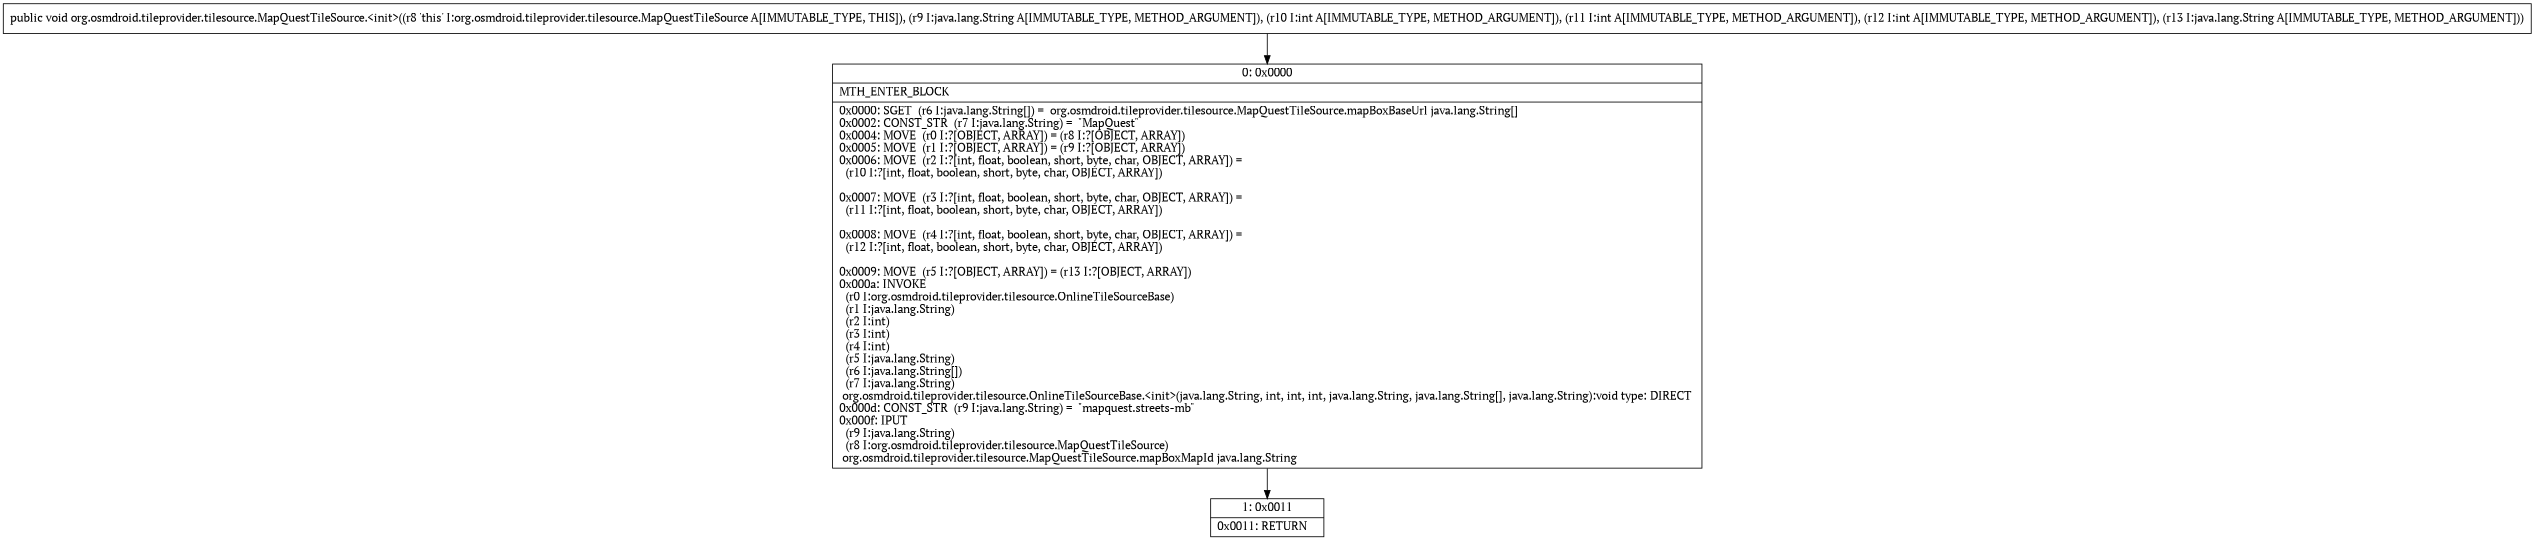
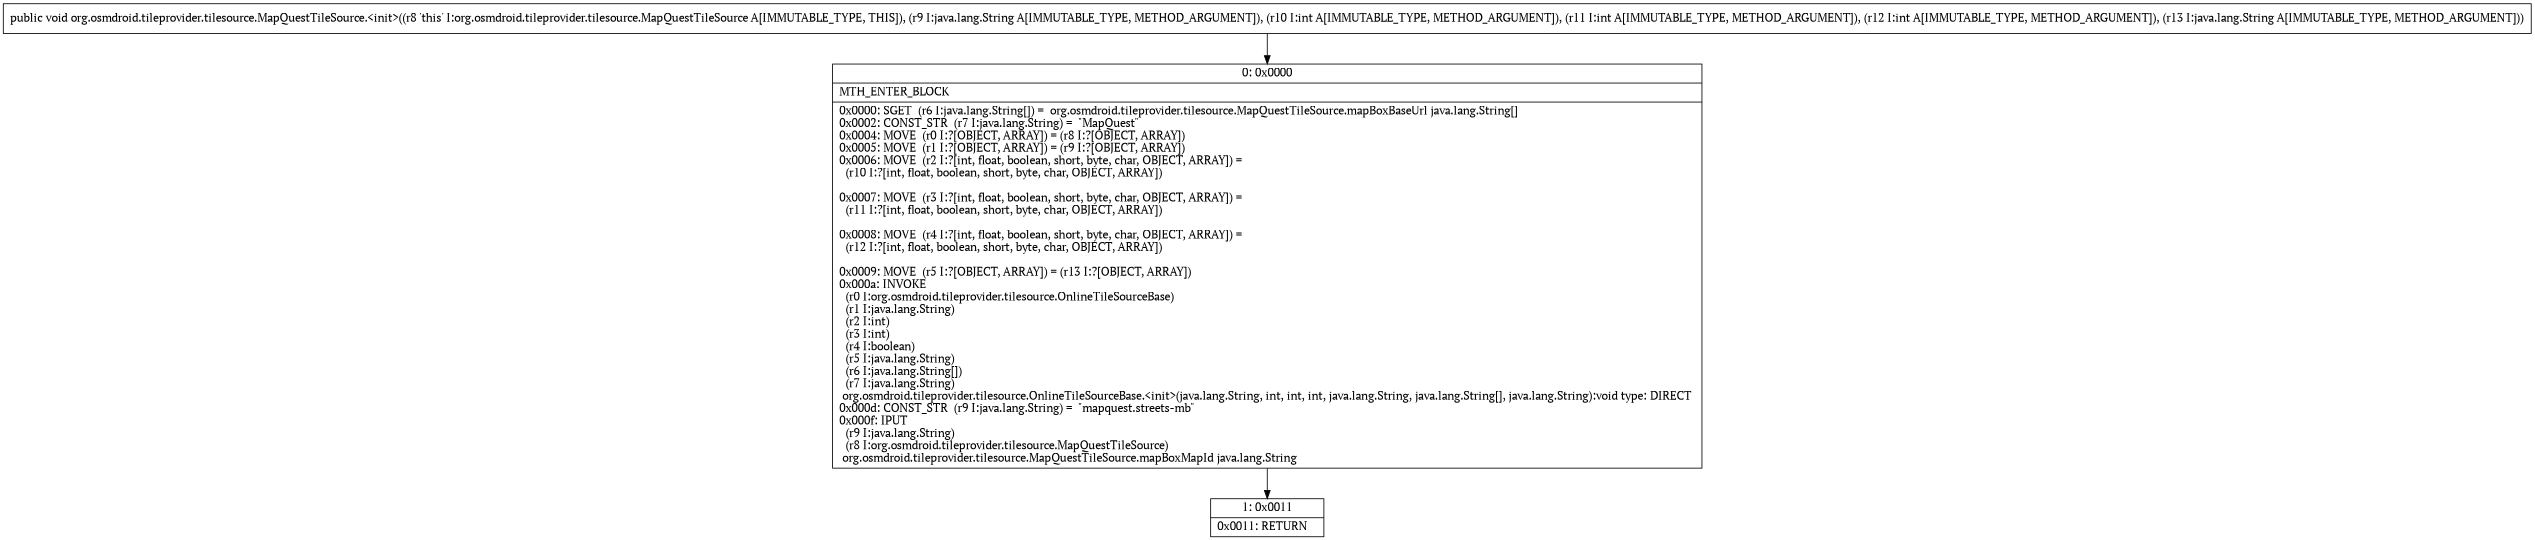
node "0: 0x0000": text "(r4 I:int)" -> "(r4 I:boolean)"
